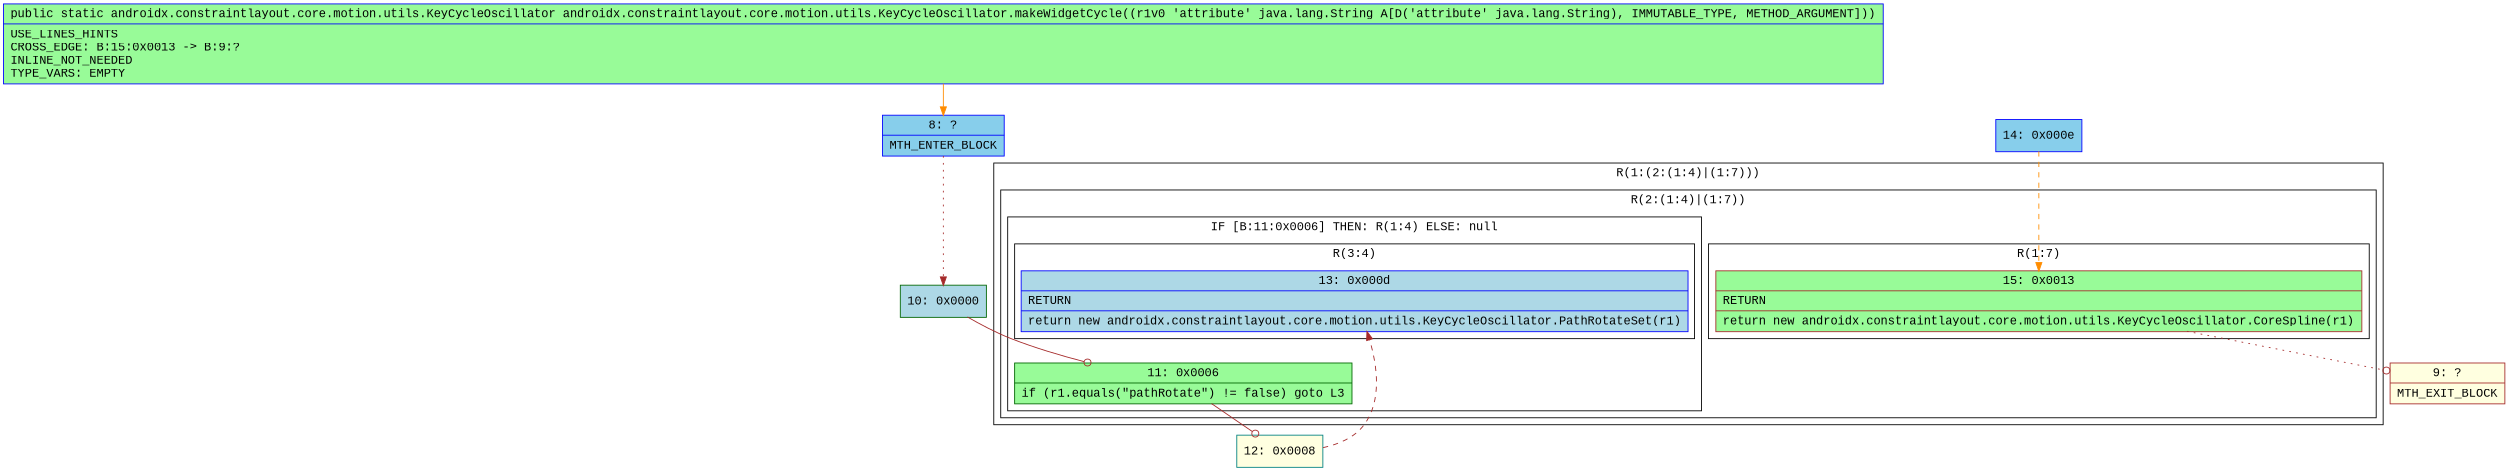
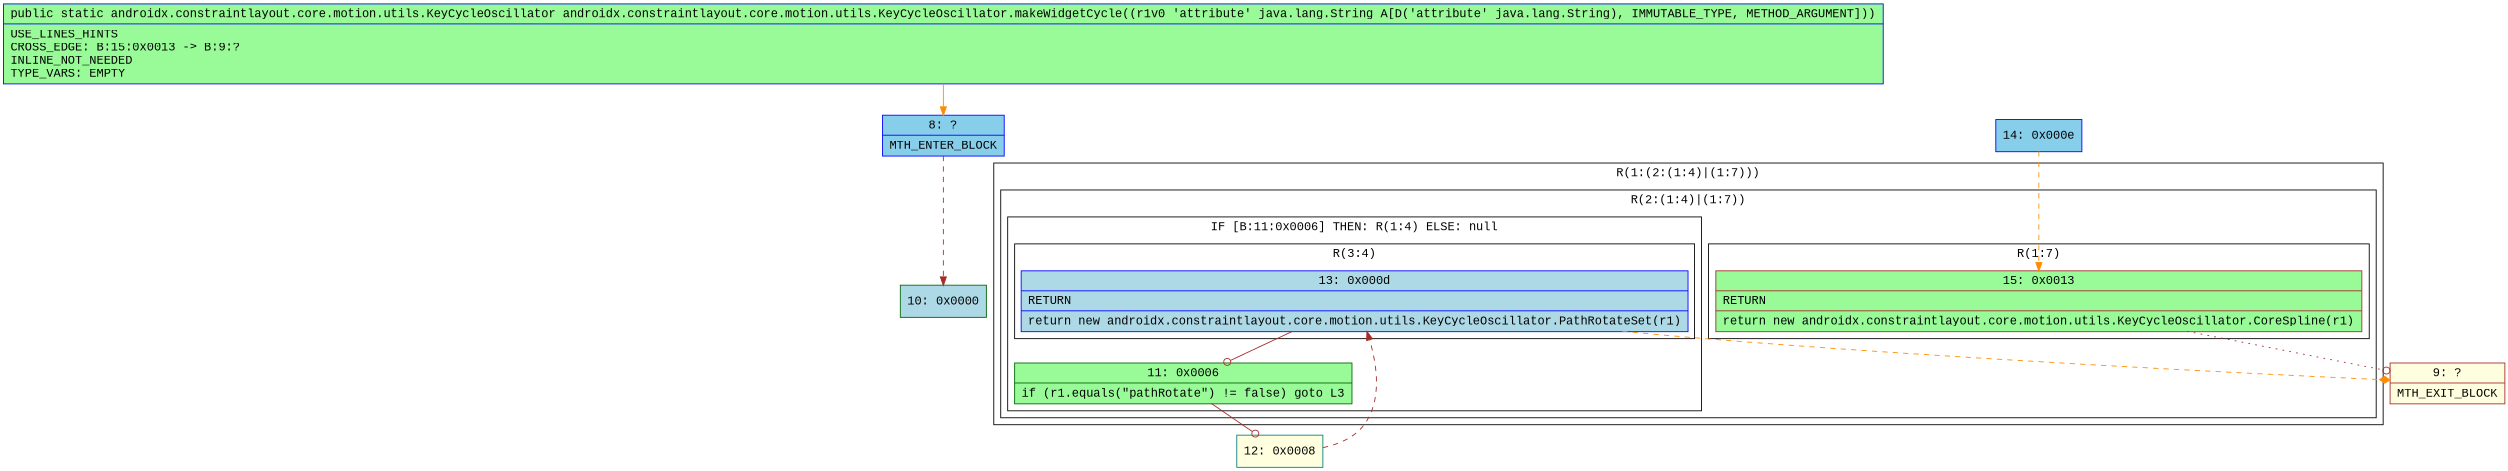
edge "8: ?" -> "10: 0x0000": style dotted -> dashed
edge "10: 0x0000" -> "11: 0x0006": now "13: 0x000d" -> "11: 0x0006"
edge "13: 0x000d" -> "9: ?": added
